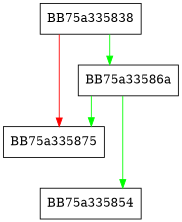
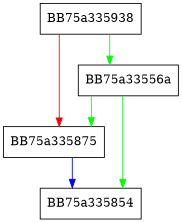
node "BB75a335838": label "BB75a335838" -> "BB75a335938"
node "BB75a33586a": label "BB75a33586a" -> "BB75a33556a"
edge "BB75a335875" -> "BB75a335854": added
